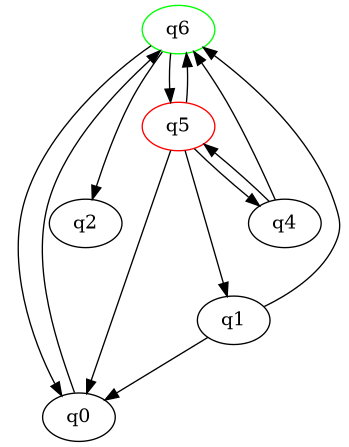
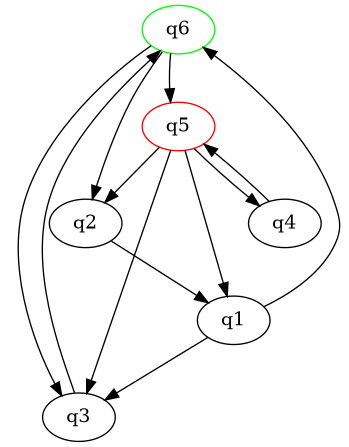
edge "q5" -> "q6": now "q5" -> "q2"
edge "q4" -> "q6": removed
edge "q2" -> "q1": added
node "q0": label "q0" -> "q3"
